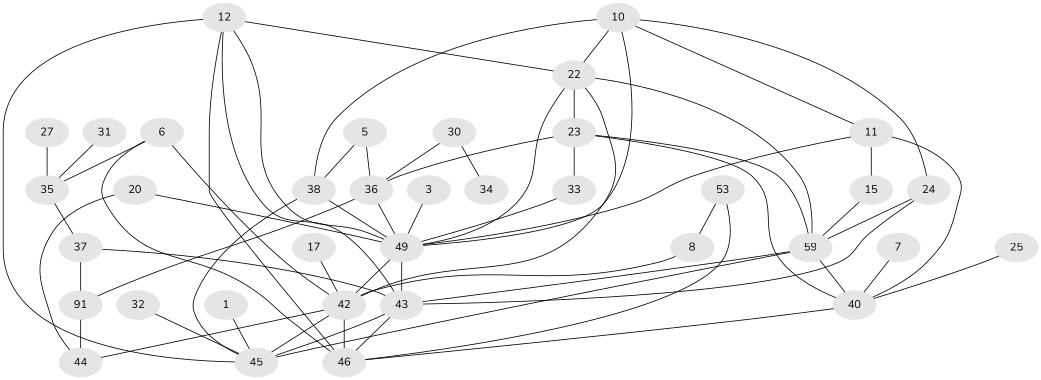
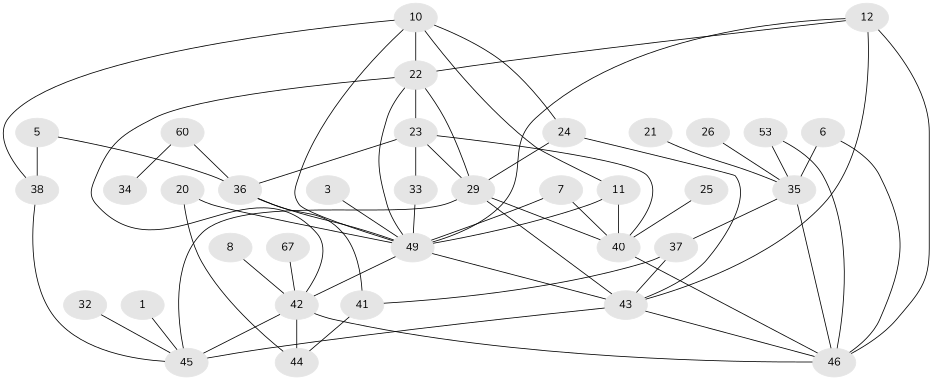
node "27": label "27" -> "26"
node "31": label "31" -> "21"
node "30": label "30" -> "60"
node "15": removed
edge "12" -- "45": removed
edge "38" -- "49": now "7" -- "49"
edge "53" -- "8": now "53" -- "35"
edge "6" -- "42": removed
node "17": label "17" -> "67"
node "59": label "59" -> "29"
edge "35" -- "46": added
node "91": label "91" -> "41"
